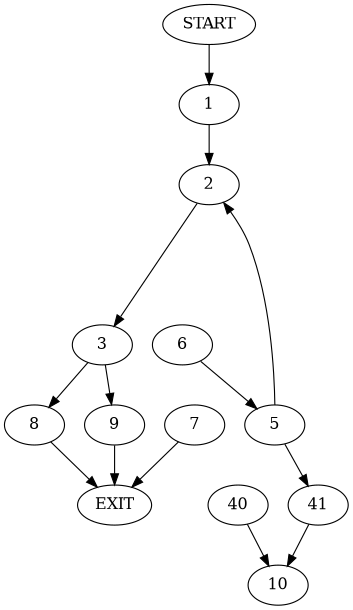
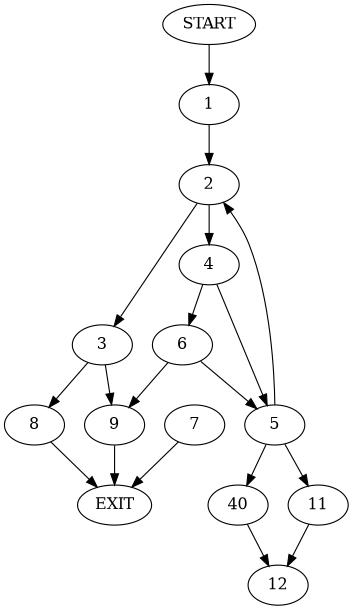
node "4": added
edge "6" -> "9": added
edge "5" -> "40": added
node "41": label "41" -> "11"
node "10": label "10" -> "12"
